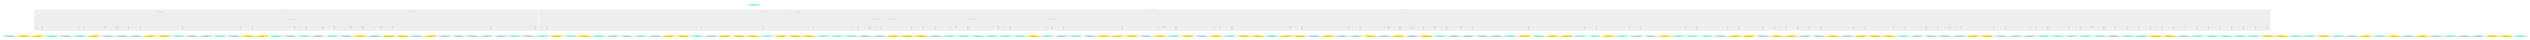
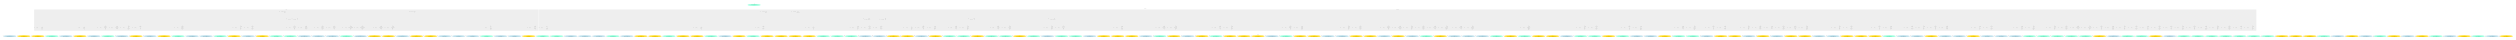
node "portage://dev-haskell/http-client-0.4.30": fillcolor aquamarine -> gold
node "portage://dev-haskell/juicypixels-3.2.7": removed
